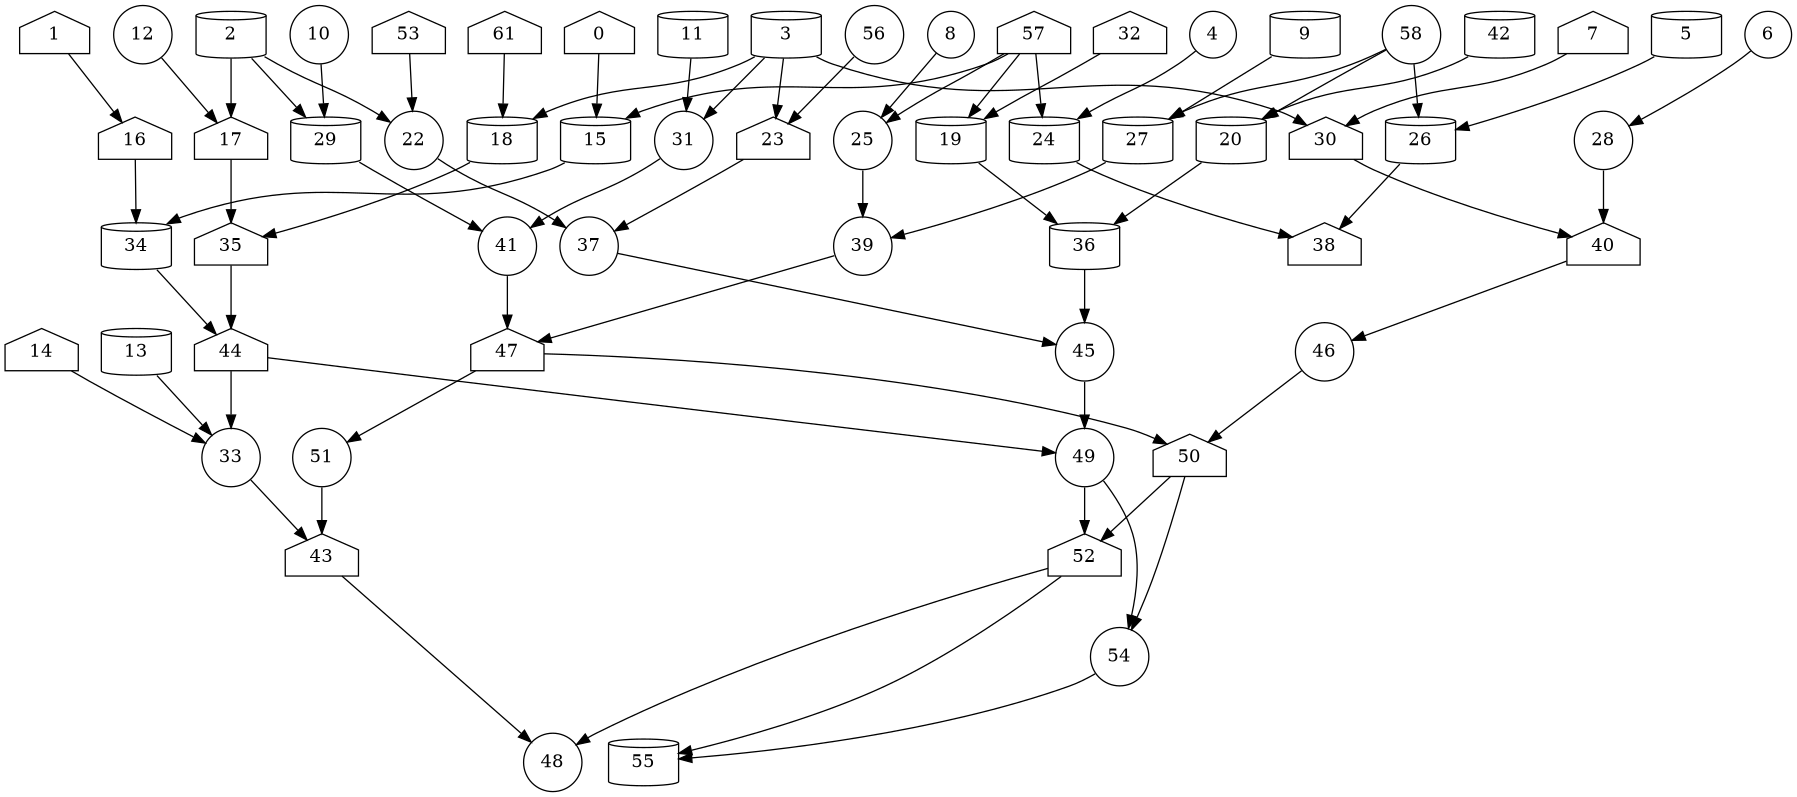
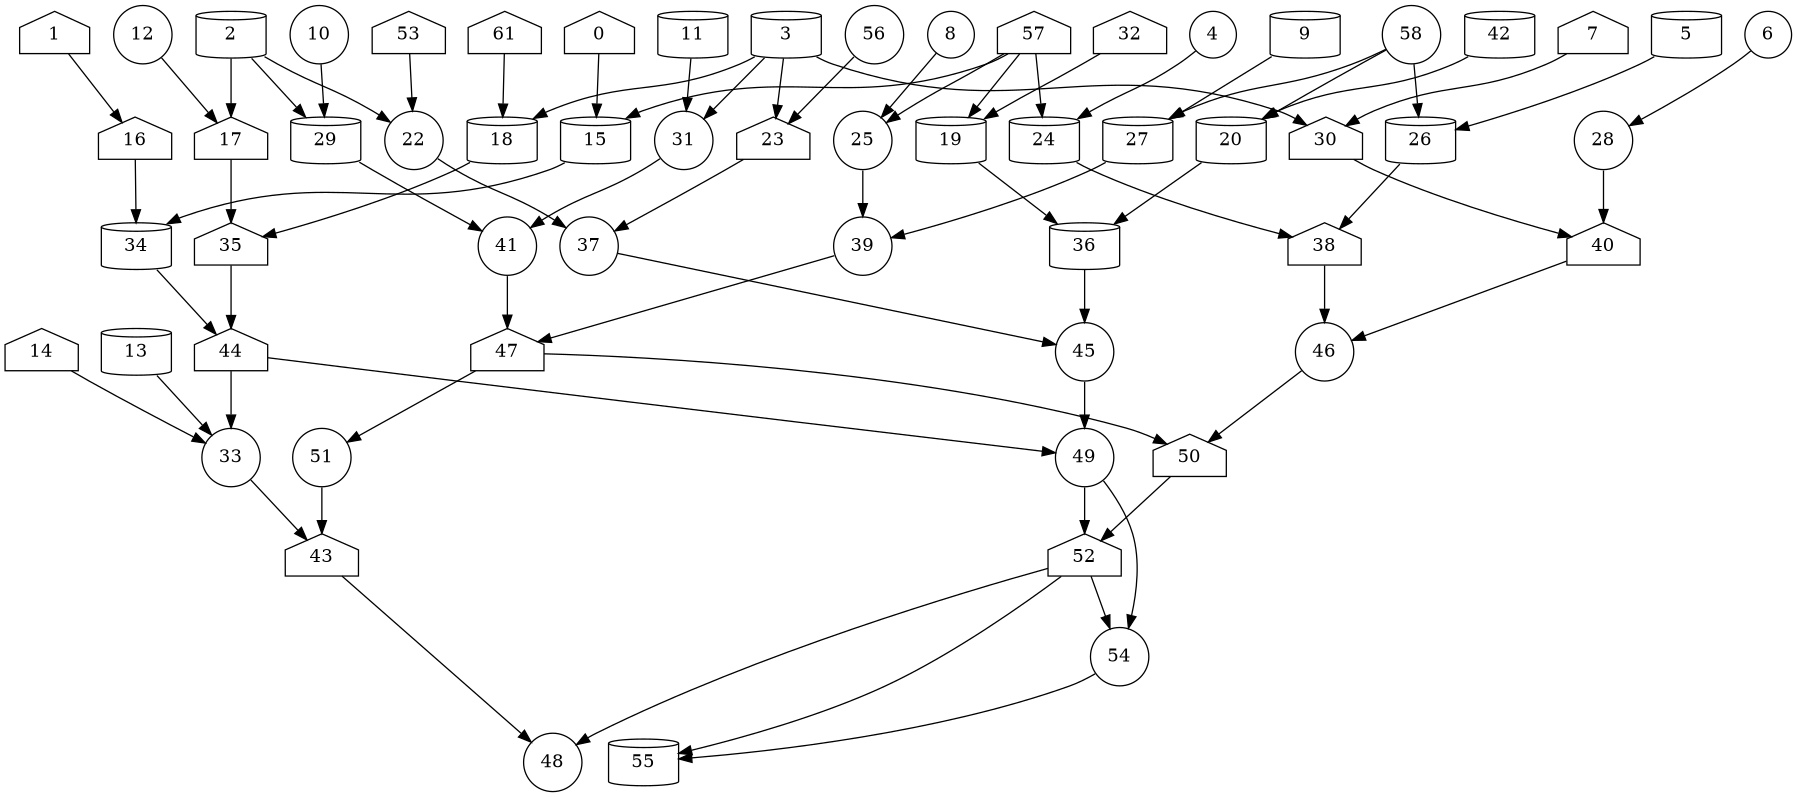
edge "38" -> "46": added
edge "50" -> "54": now "52" -> "54"
